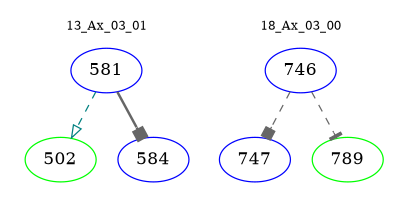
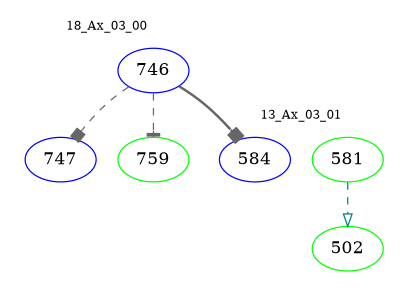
node "581": color blue -> green
edge "581" -> "584": now "746" -> "584"
node "789": label "789" -> "759"
